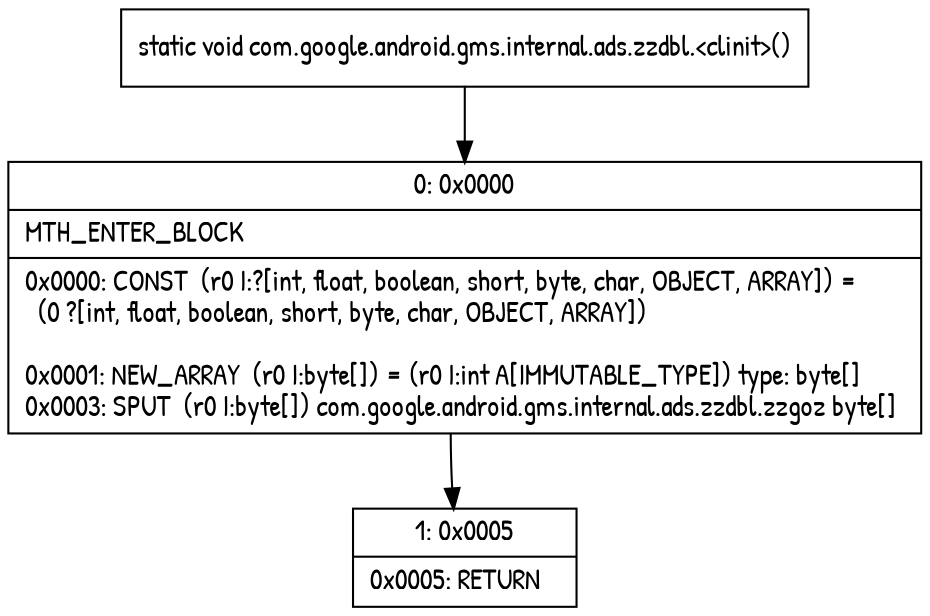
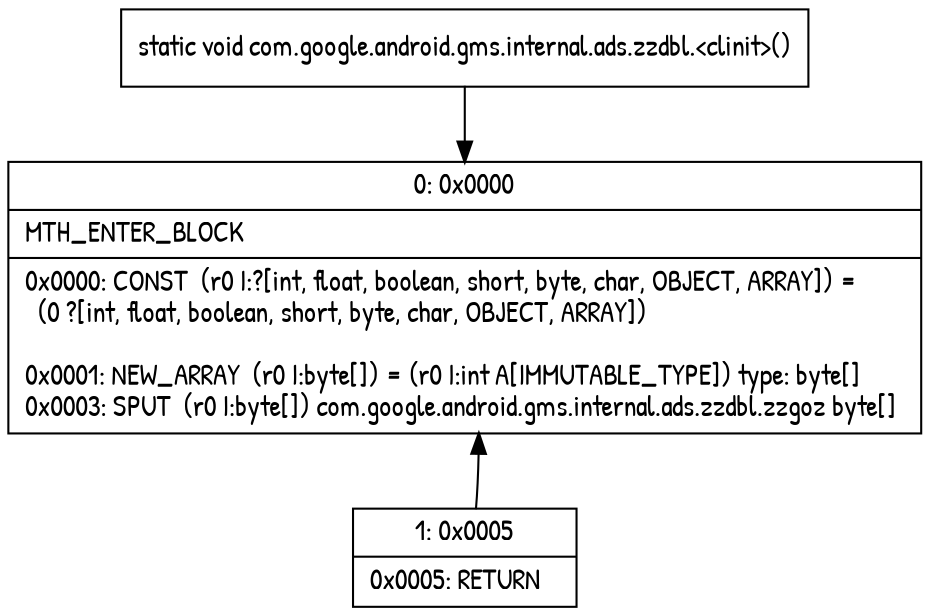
edge "0: 0x0000" -> "1: 0x0005": reversed
